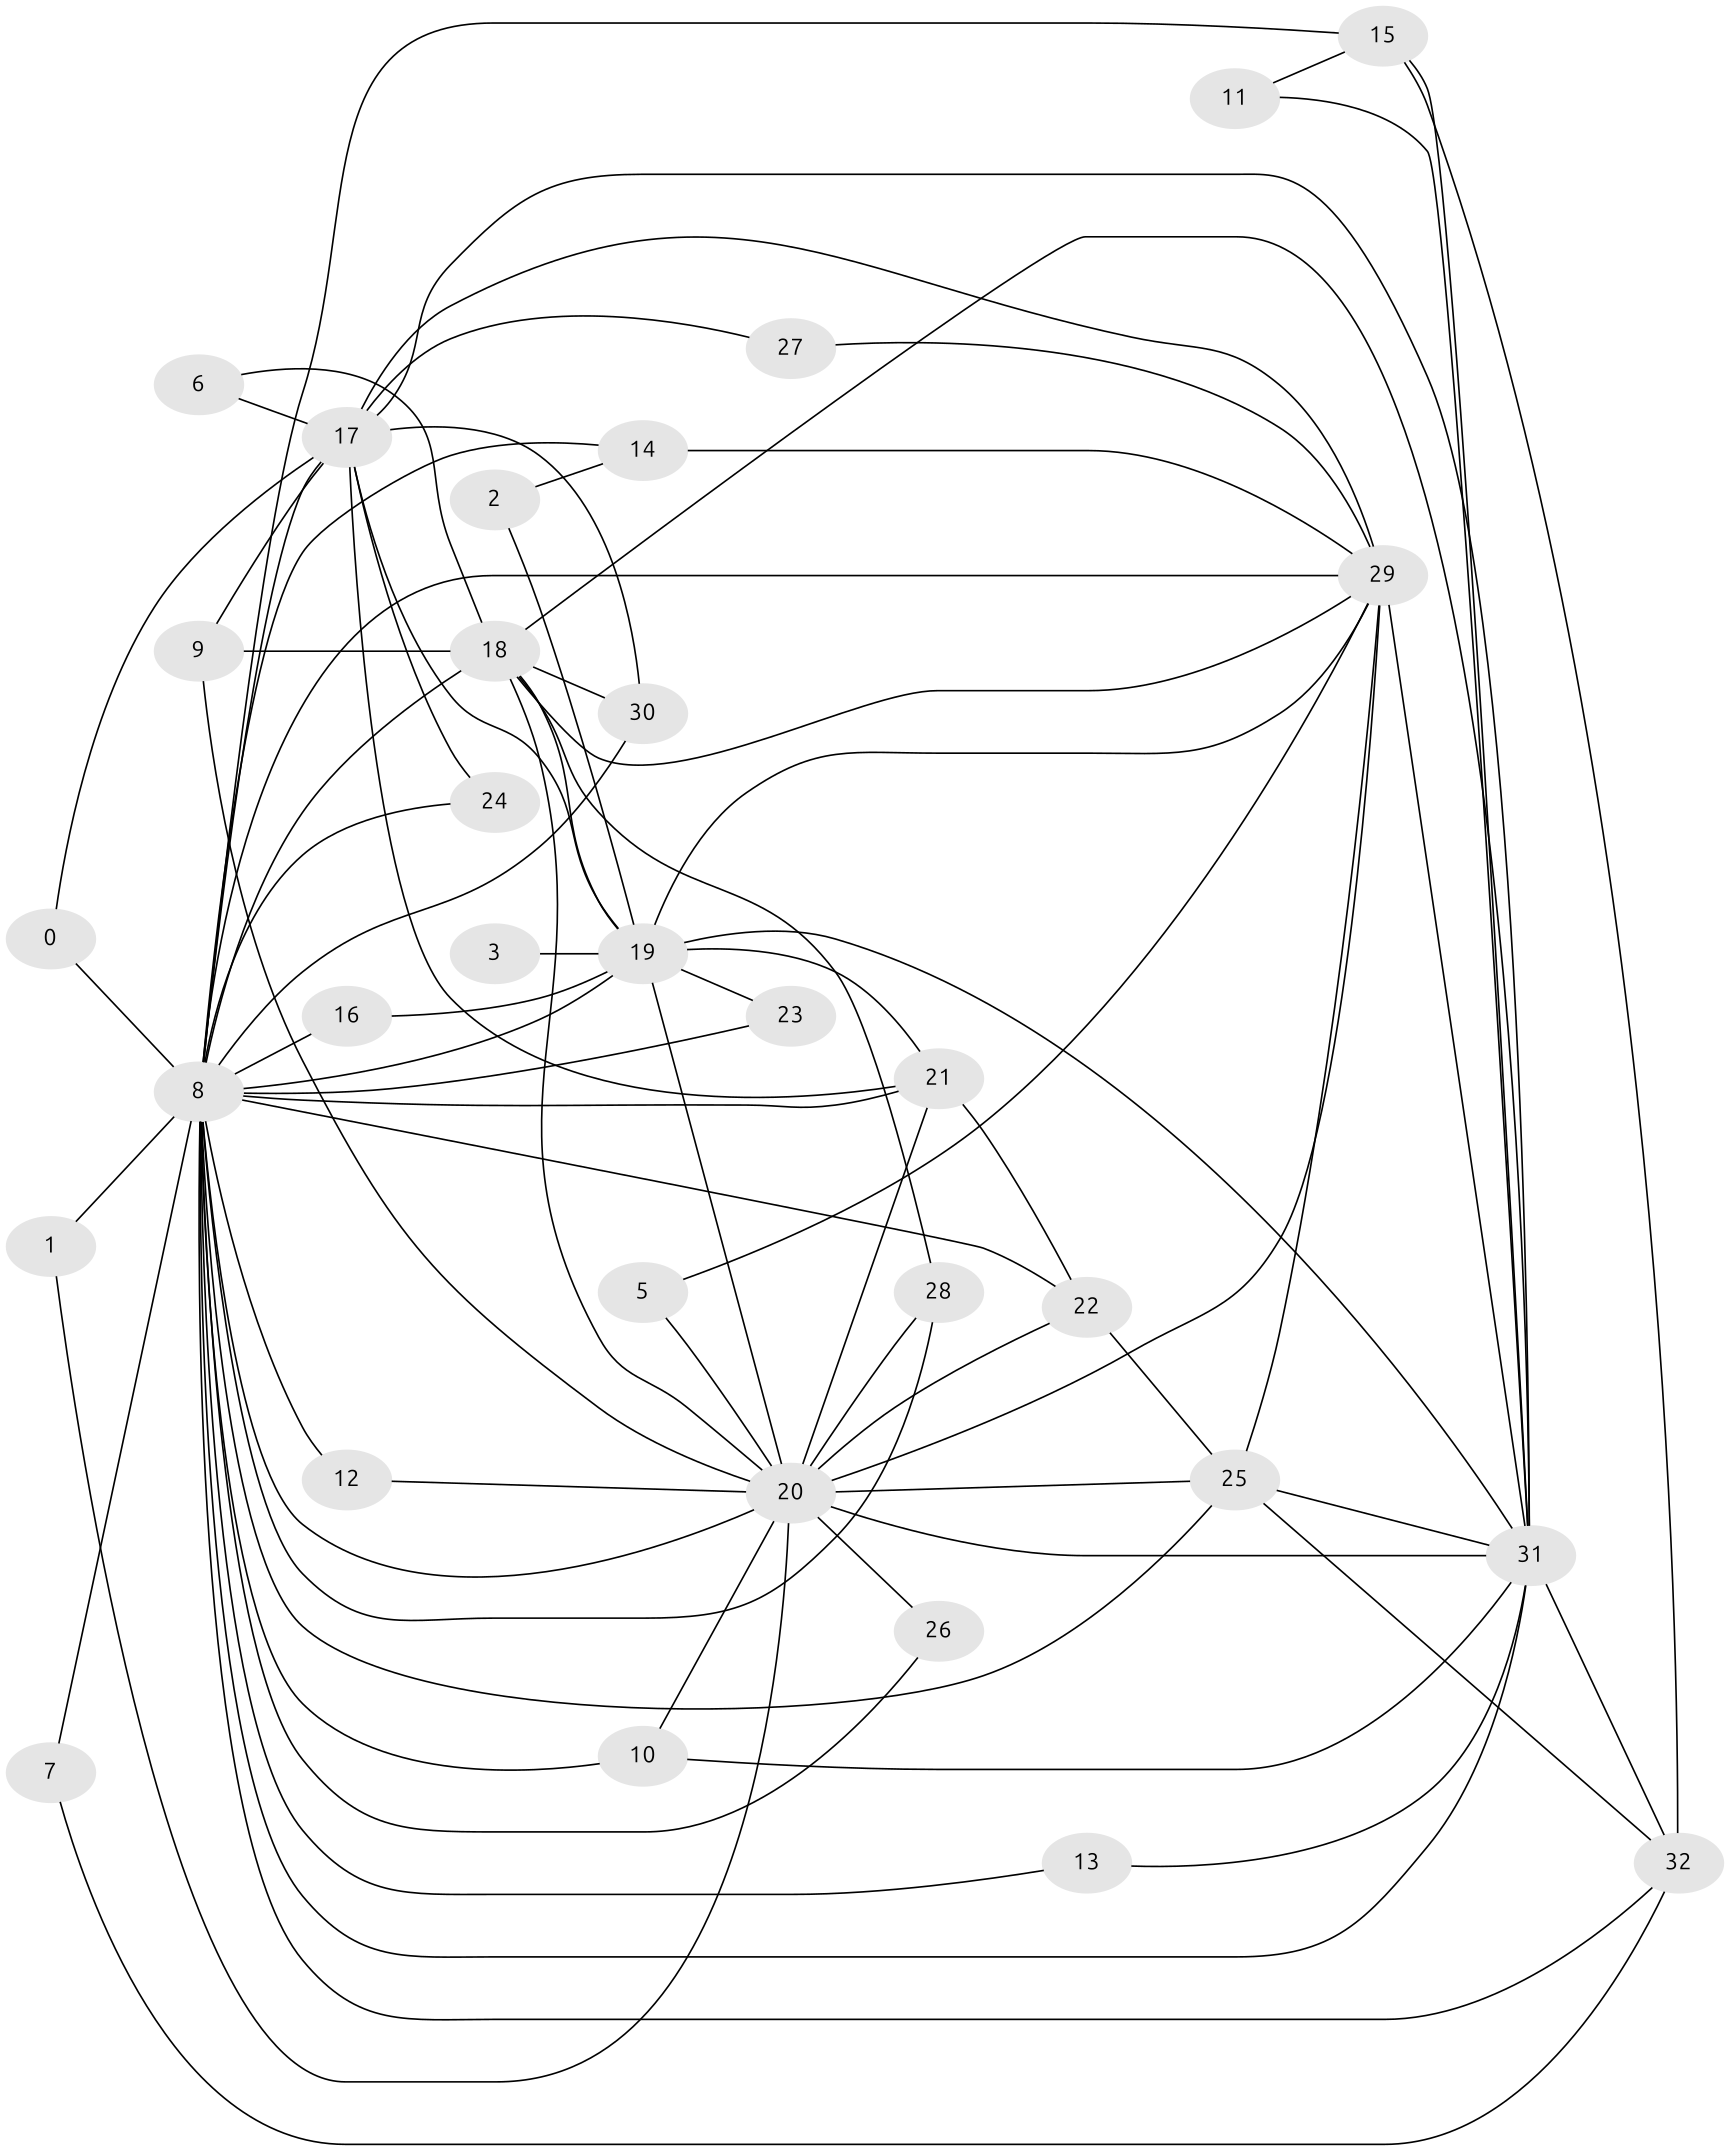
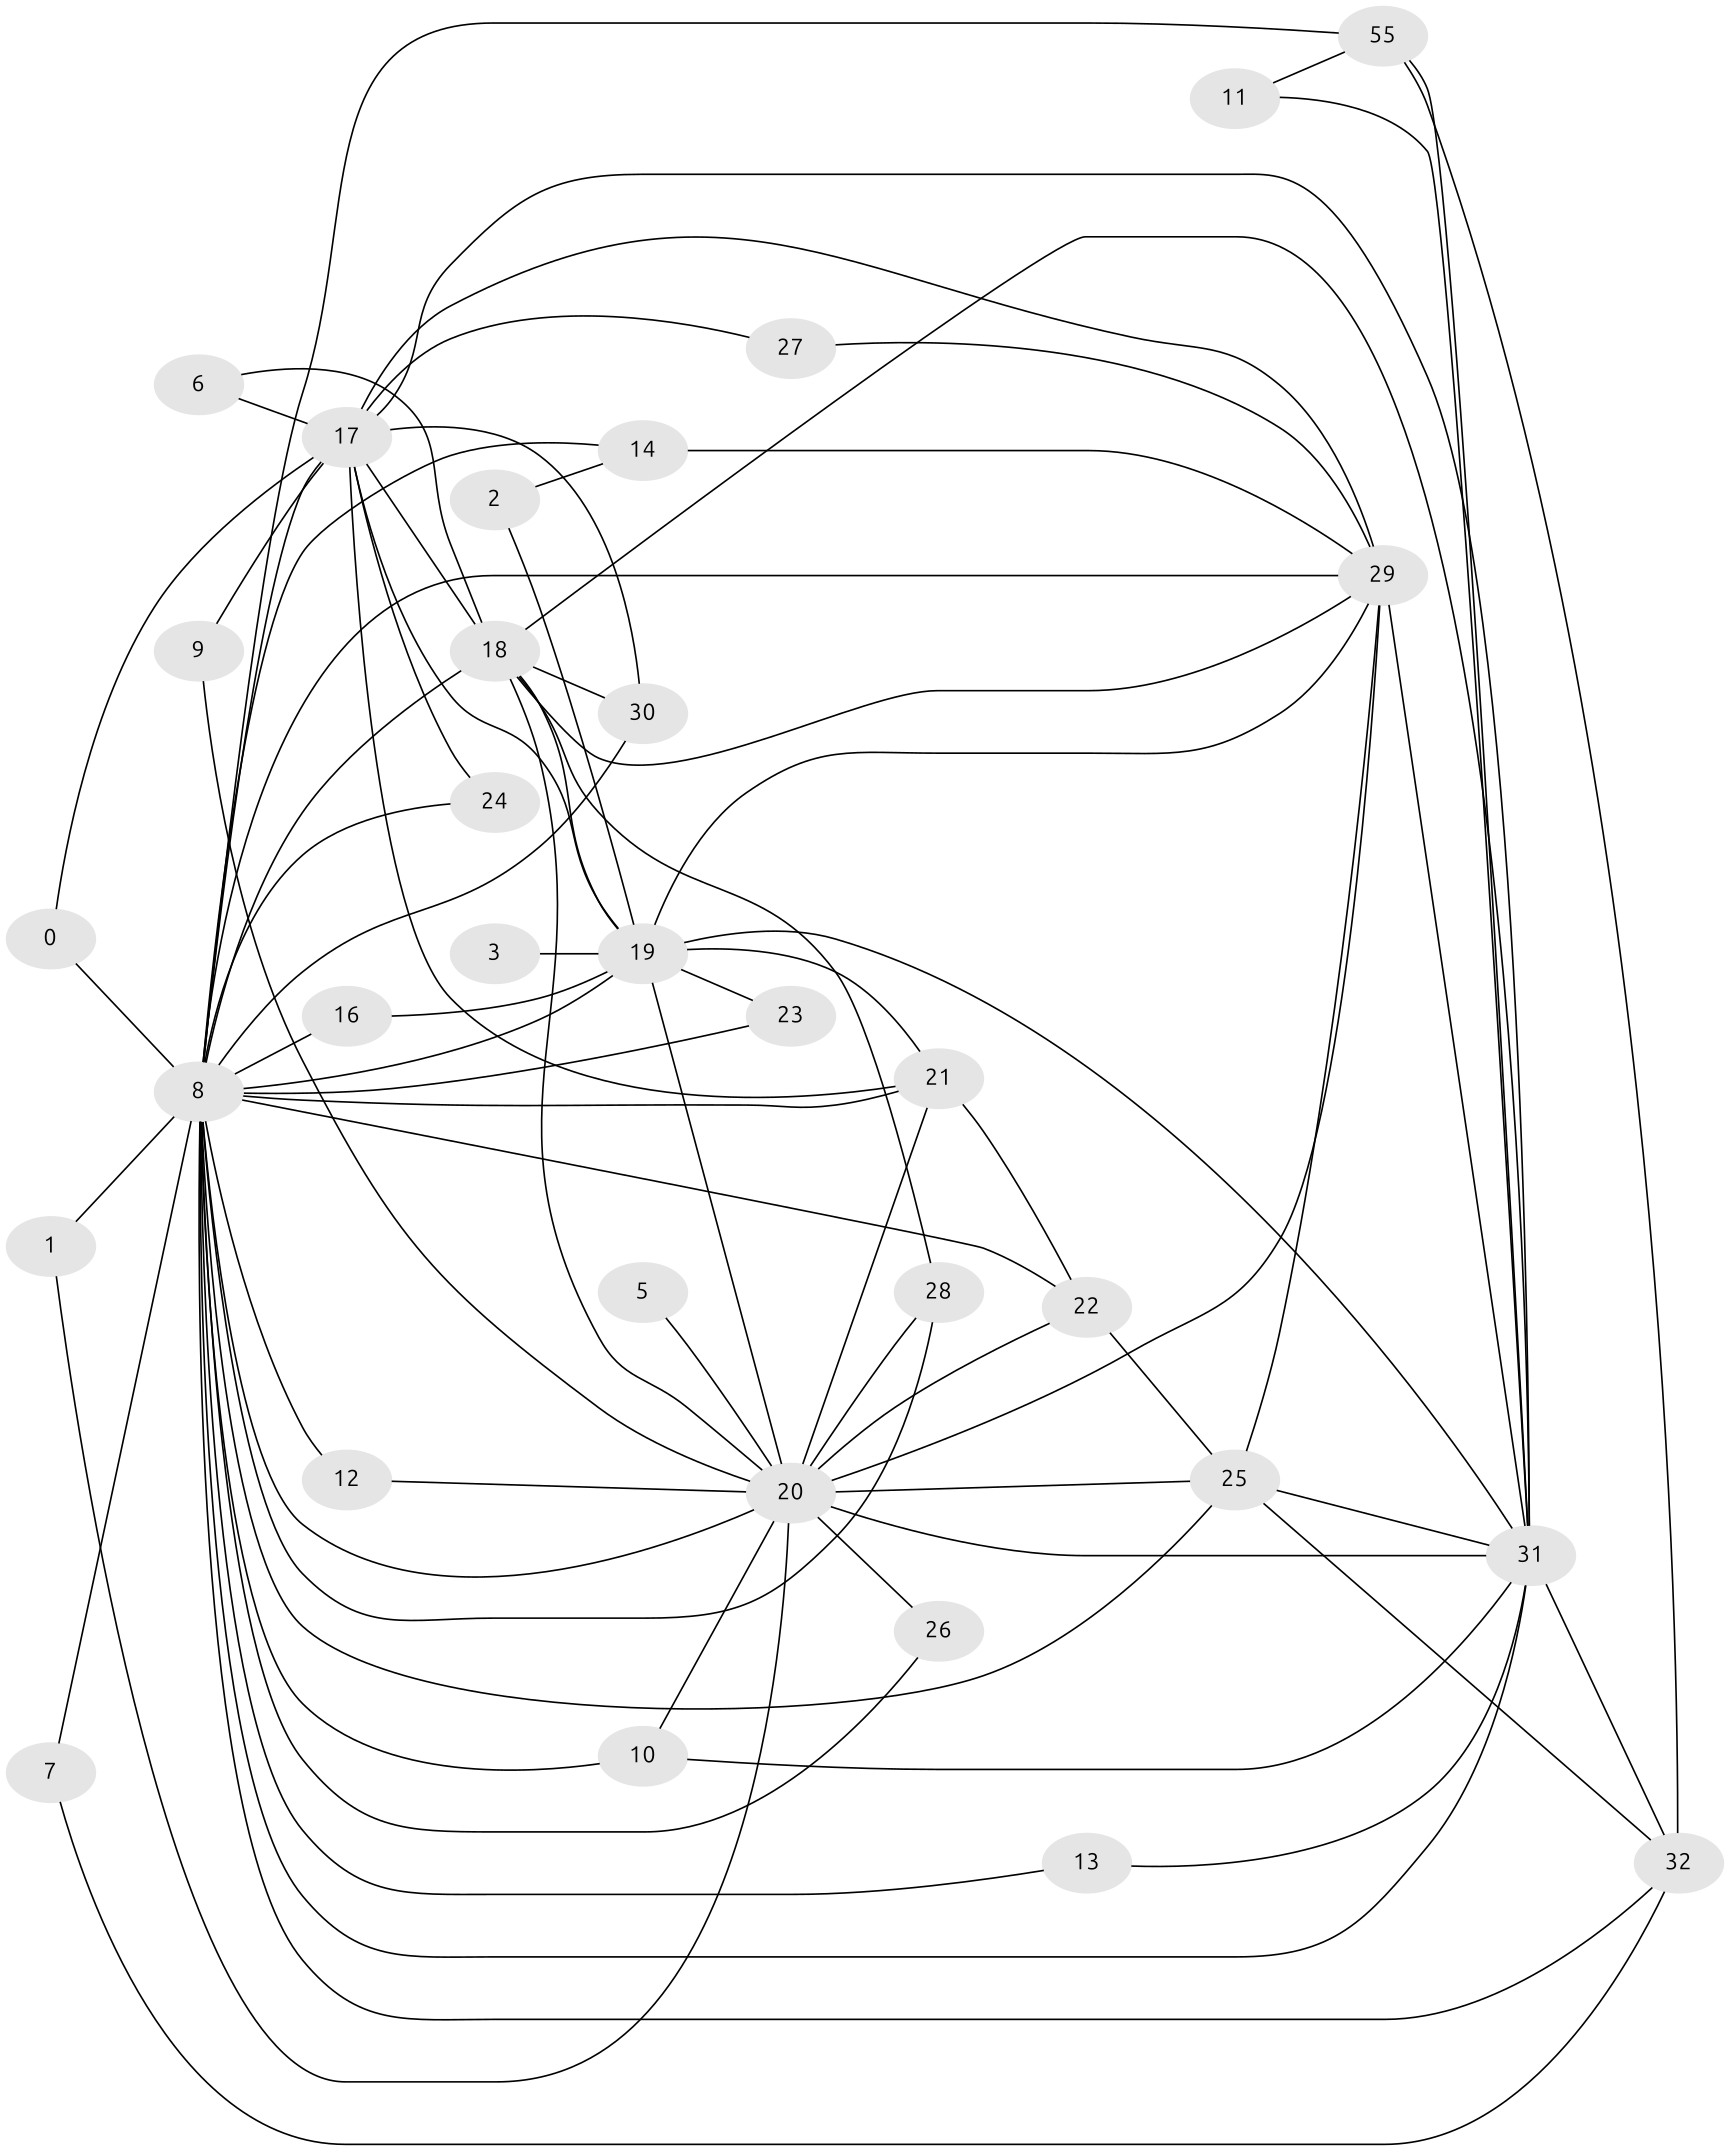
node "15": label "15" -> "55"
edge "9" -- "18": now "17" -- "18"
edge "29" -- "5": removed
